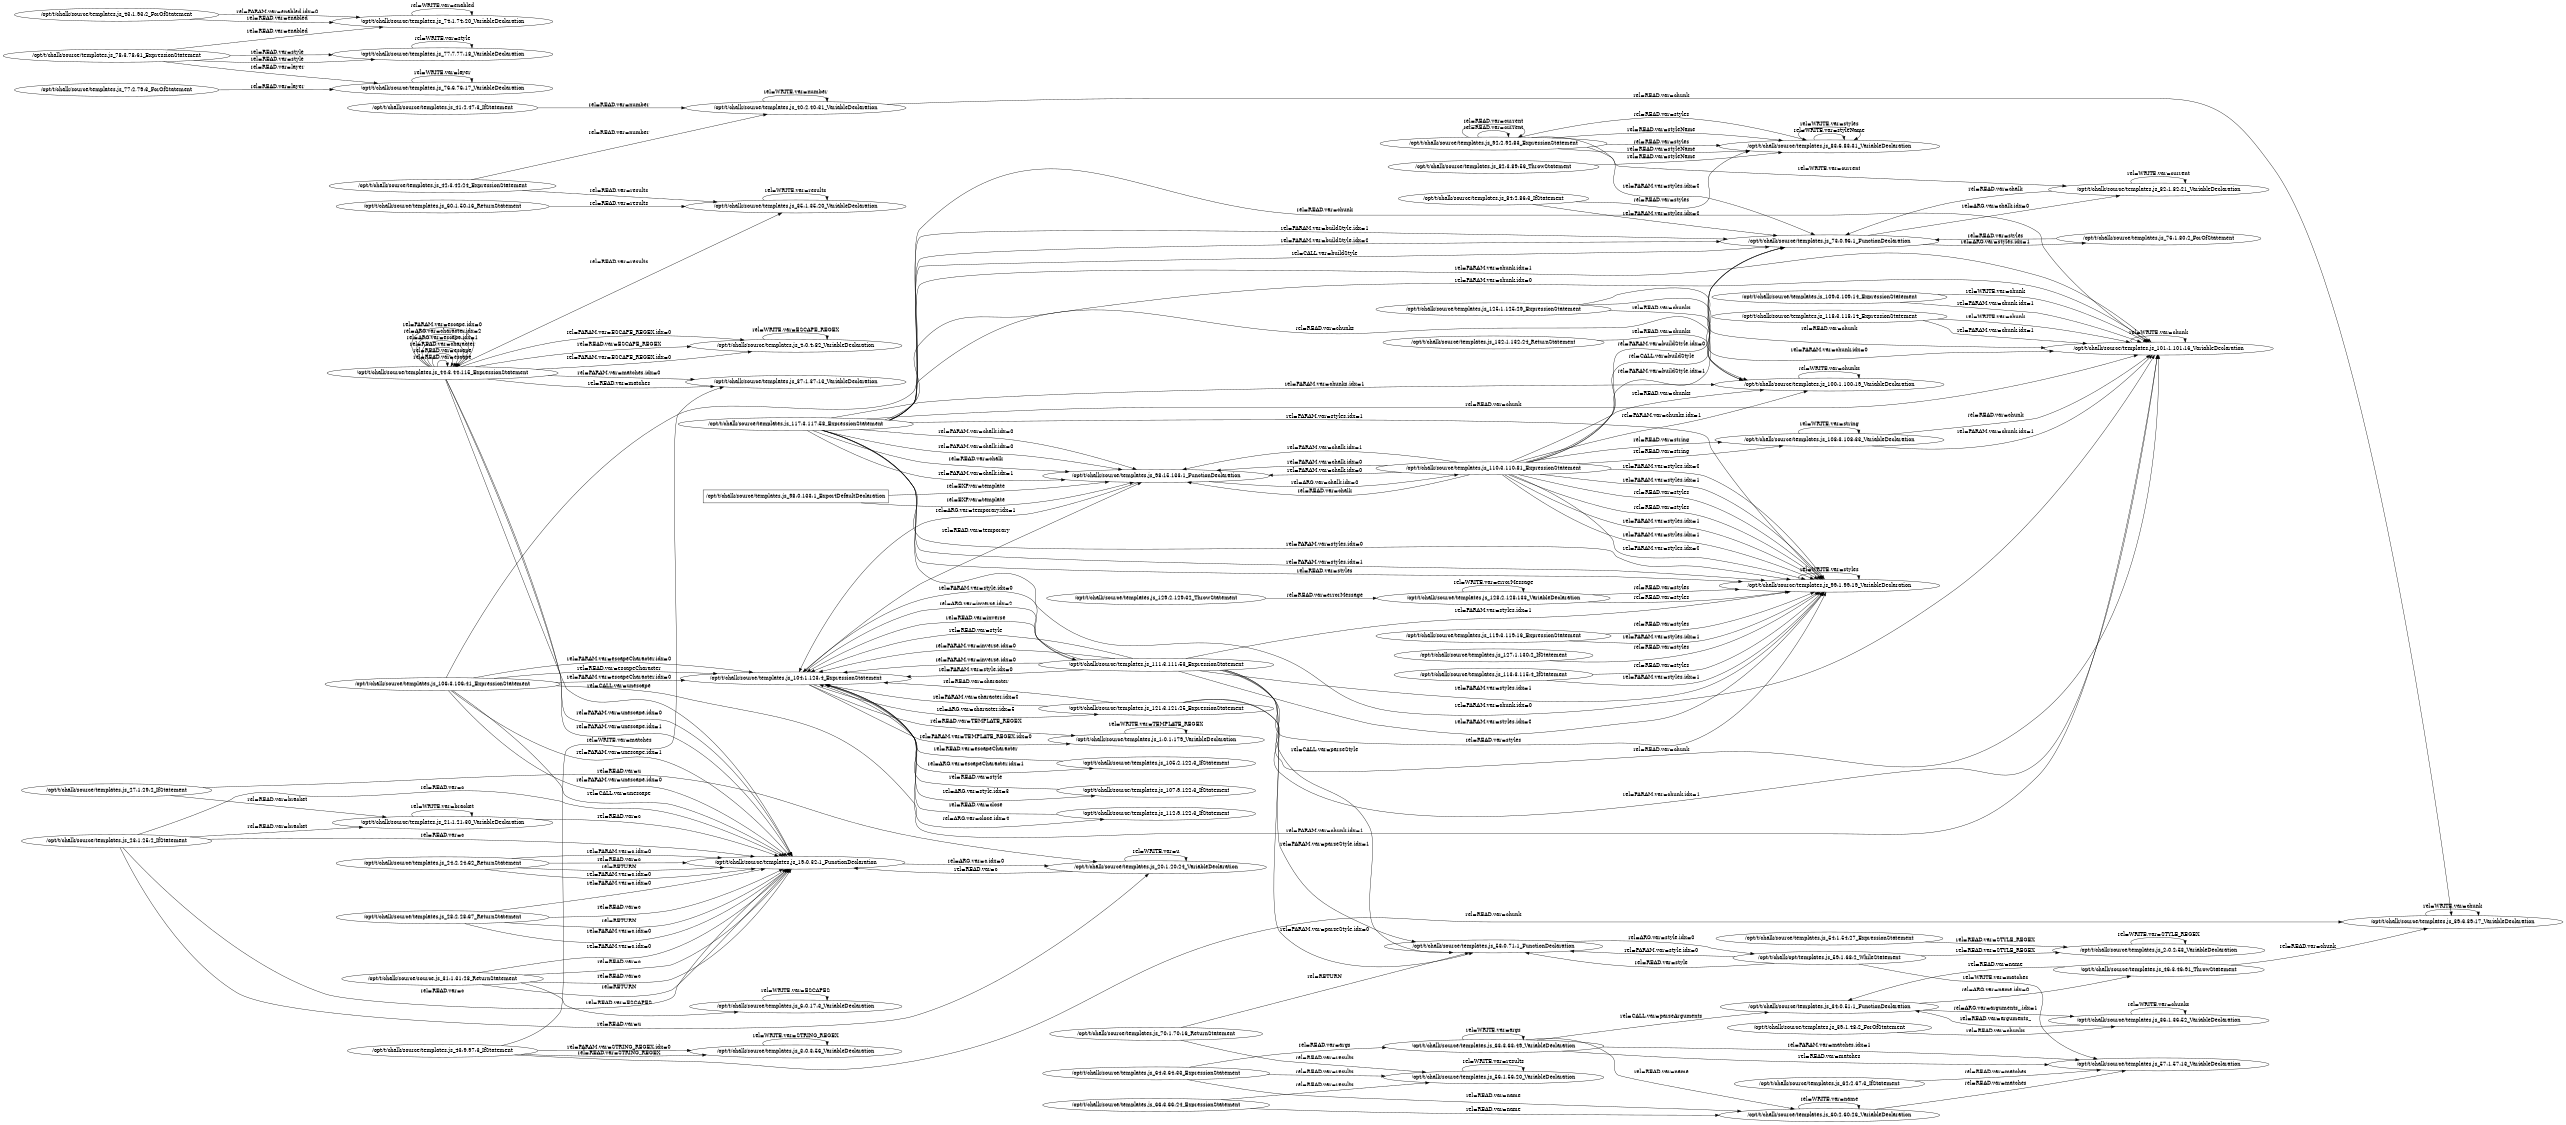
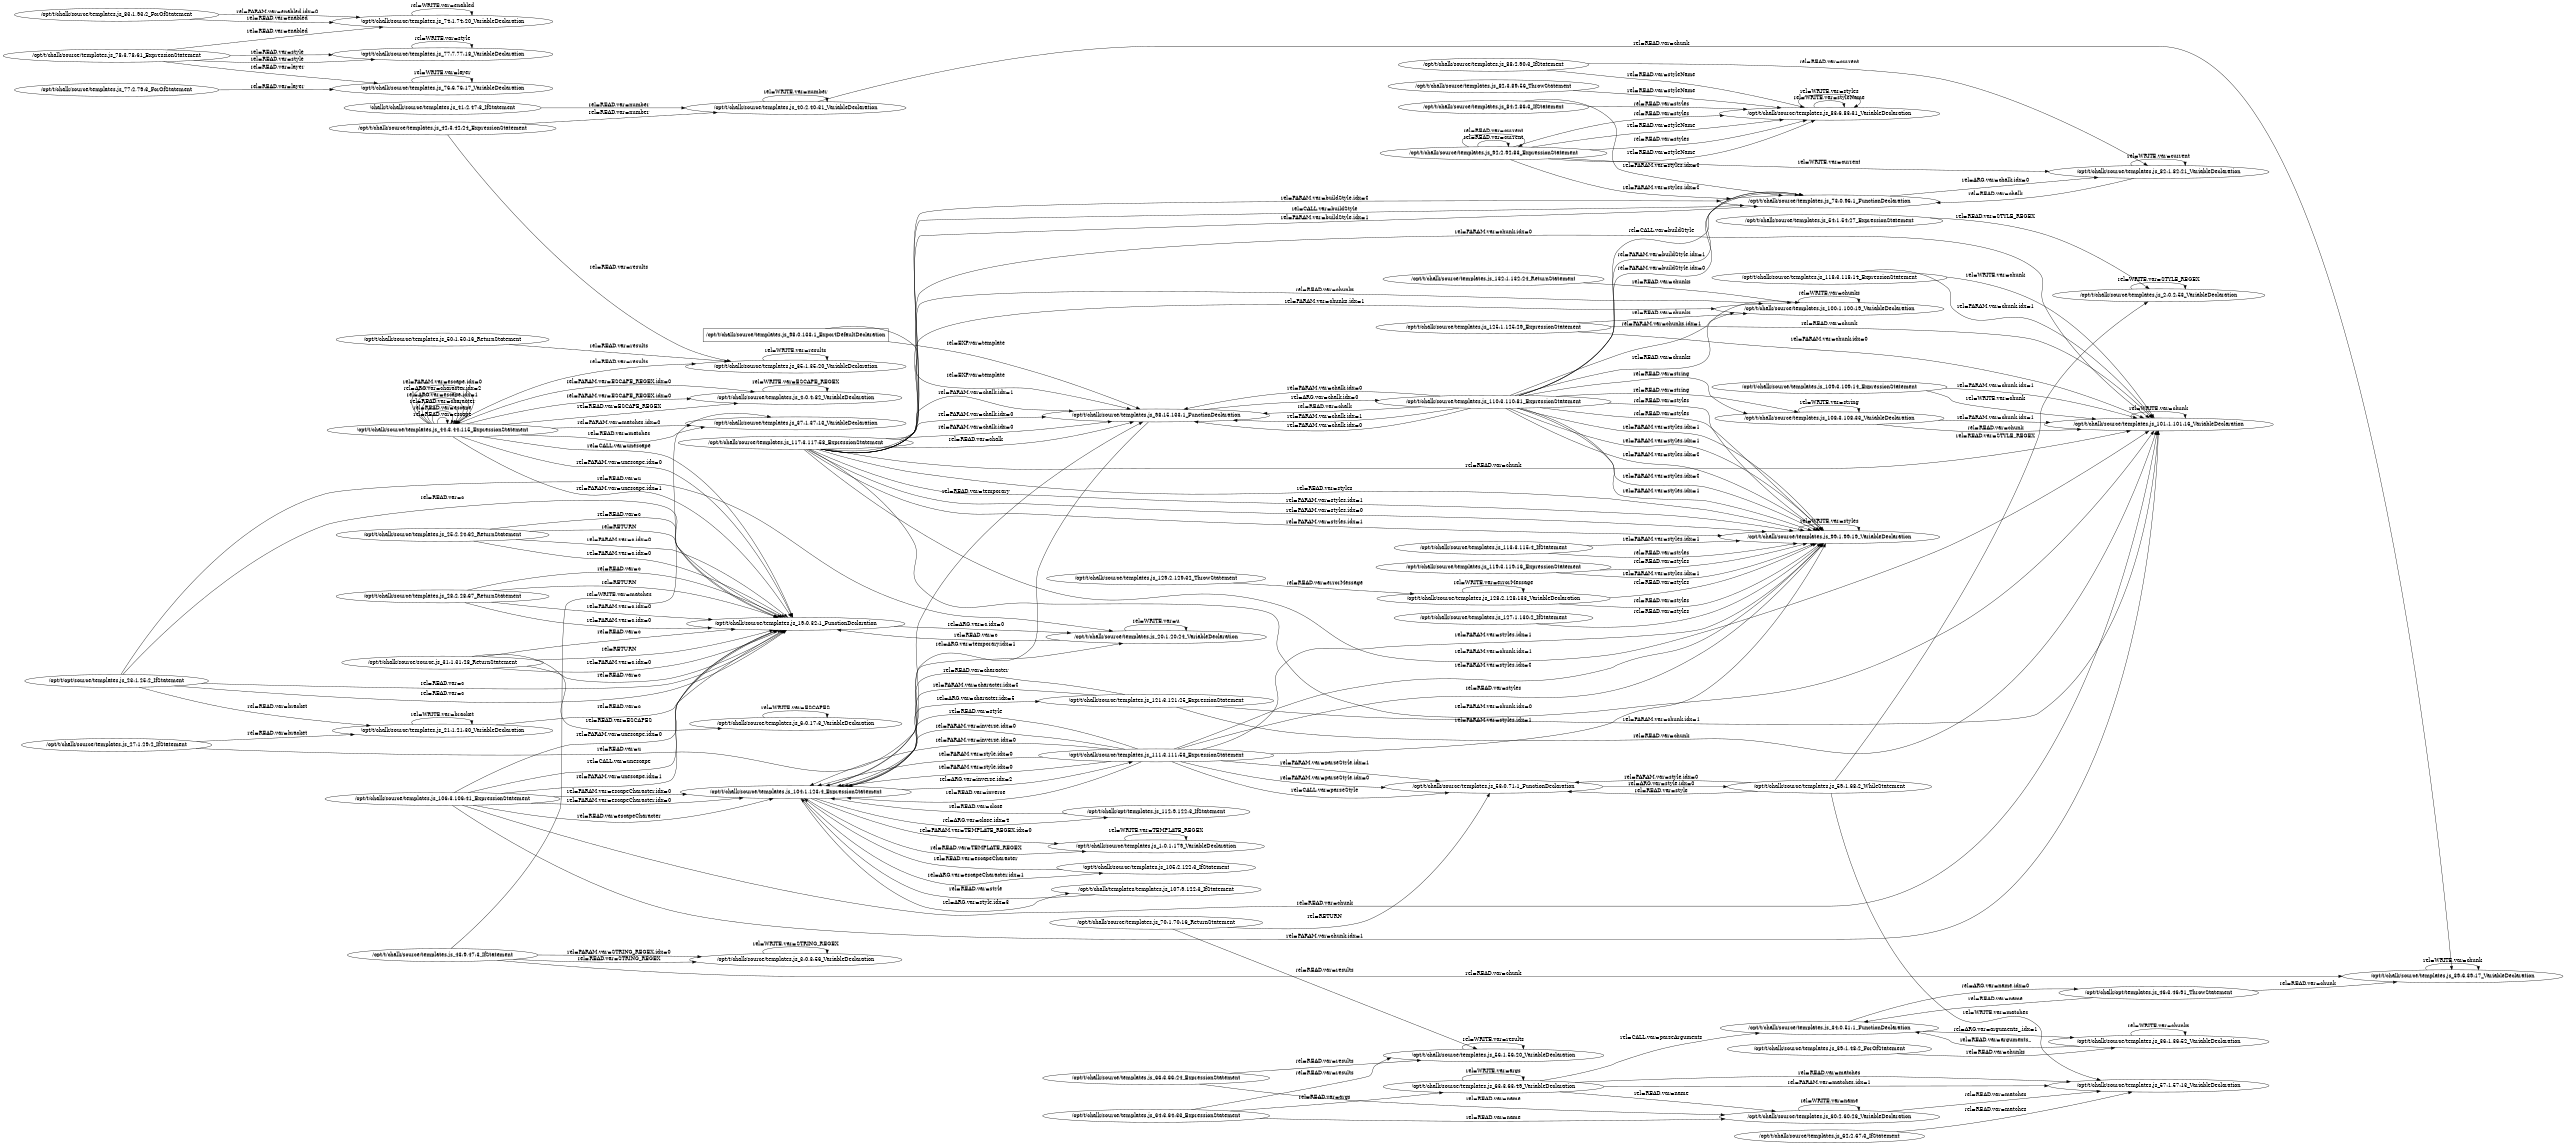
node "/opt/t/chalk/source/templates.js_43:1,93:2_ForOfStatement": label "/opt/t/chalk/source/templates.js_43:1,93:2_ForOfStatement" -> "/opt/t/chalk/source/templates.js_83:1,93:2_ForOfStatement"
node "/opt/t/chalk/source/templates.js_88:2,90:3_IfStatement": added
node "/opt/t/chalk/source/templates.js_41:2,47:3_IfStatement": label "/opt/t/chalk/source/templates.js_41:2,47:3_IfStatement" -> "/chalk/t/chalk/source/templates.js_41:2,47:3_IfStatement"
node "/opt/t/chalk/source/templates.js_60:1,50:16_ReturnStatement": label "/opt/t/chalk/source/templates.js_60:1,50:16_ReturnStatement" -> "/opt/t/chalk/source/templates.js_50:1,50:16_ReturnStatement"
node "/opt/t/chalk/source/templates.js_76:1,80:2_ForOfStatement": removed
node "/opt/t/chalk/source/templates.js_107:9,122:3_IfStatement": label "/opt/t/chalk/source/templates.js_107:9,122:3_IfStatement" -> "/opt/t/chalk/templates/templates.js_107:9,122:3_IfStatement"
node "/opt/t/chalk/source/templates.js_112:9,122:3_IfStatement": label "/opt/t/chalk/source/templates.js_112:9,122:3_IfStatement" -> "/opt/t/chalk/opt/templates.js_112:9,122:3_IfStatement"
node "/opt/t/chalk/source/templates.js_23:1,25:2_IfStatement": label "/opt/t/chalk/source/templates.js_23:1,25:2_IfStatement" -> "/opt/t/opt/source/templates.js_23:1,25:2_IfStatement"
node "/opt/t/chalk/source/templates.js_24:2,24:62_ReturnStatement": label "/opt/t/chalk/source/templates.js_24:2,24:62_ReturnStatement" -> "/opt/t/chalk/source/templates.js_25:2,24:62_ReturnStatement"
node "/opt/t/chalk/opt/templates.js_59:1,68:2_WhileStatement": label "/opt/t/chalk/opt/templates.js_59:1,68:2_WhileStatement" -> "/opt/t/chalk/source/templates.js_59:1,68:2_WhileStatement"
node "/opt/t/chalk/source/templates.js_46:3,46:91_ThrowStatement": label "/opt/t/chalk/source/templates.js_46:3,46:91_ThrowStatement" -> "/opt/t/chalk/opt/templates.js_46:3,46:91_ThrowStatement"
node "/opt/t/chalk/source/templates.js_43:9,97:3_IfStatement": label "/opt/t/chalk/source/templates.js_43:9,97:3_IfStatement" -> "/opt/t/chalk/source/templates.js_43:9,47:3_IfStatement"
